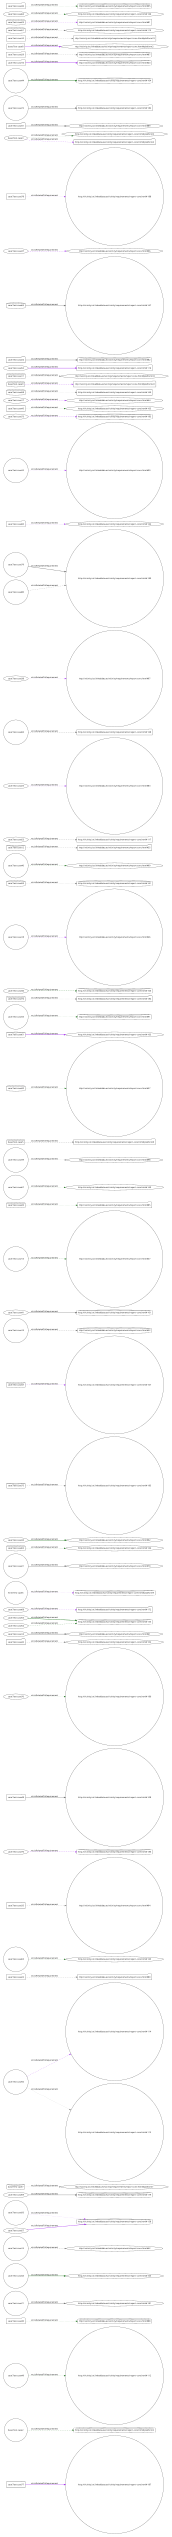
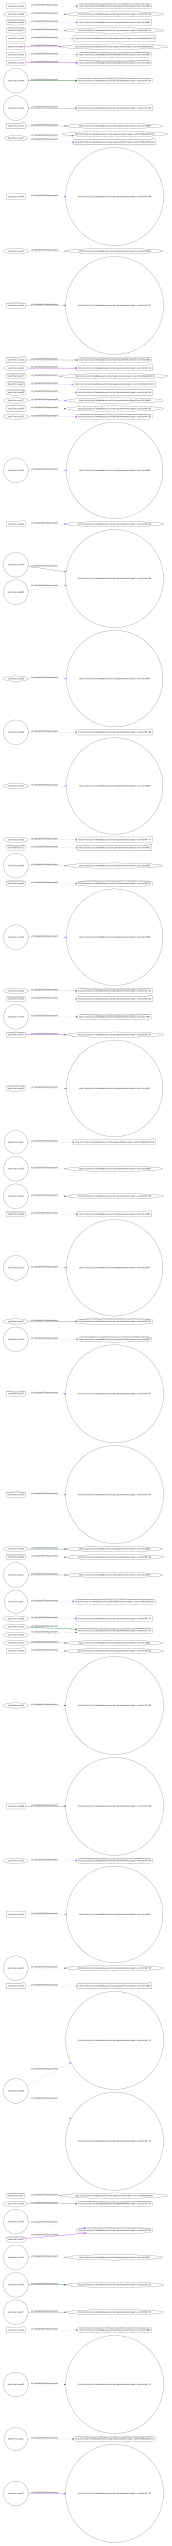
node "base:Test-case5": shape cylinder -> circle
node "base:Test-case57": shape ellipse -> cylinder
node "base:Test-case77": shape folder -> circle
